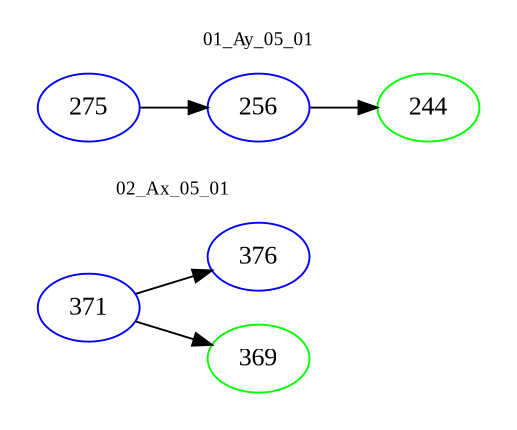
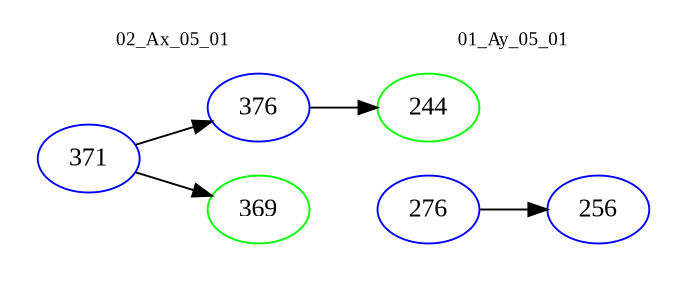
node "275": label "275" -> "276"
edge "256" -> "244": now "376" -> "244"
